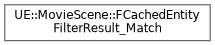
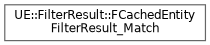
node "UE::MovieScene::FCachedEntity FilterResult_Match": label "UE::MovieScene::FCachedEntity FilterResult_Match" -> "UE::FilterResult::FCachedEntity FilterResult_Match"
